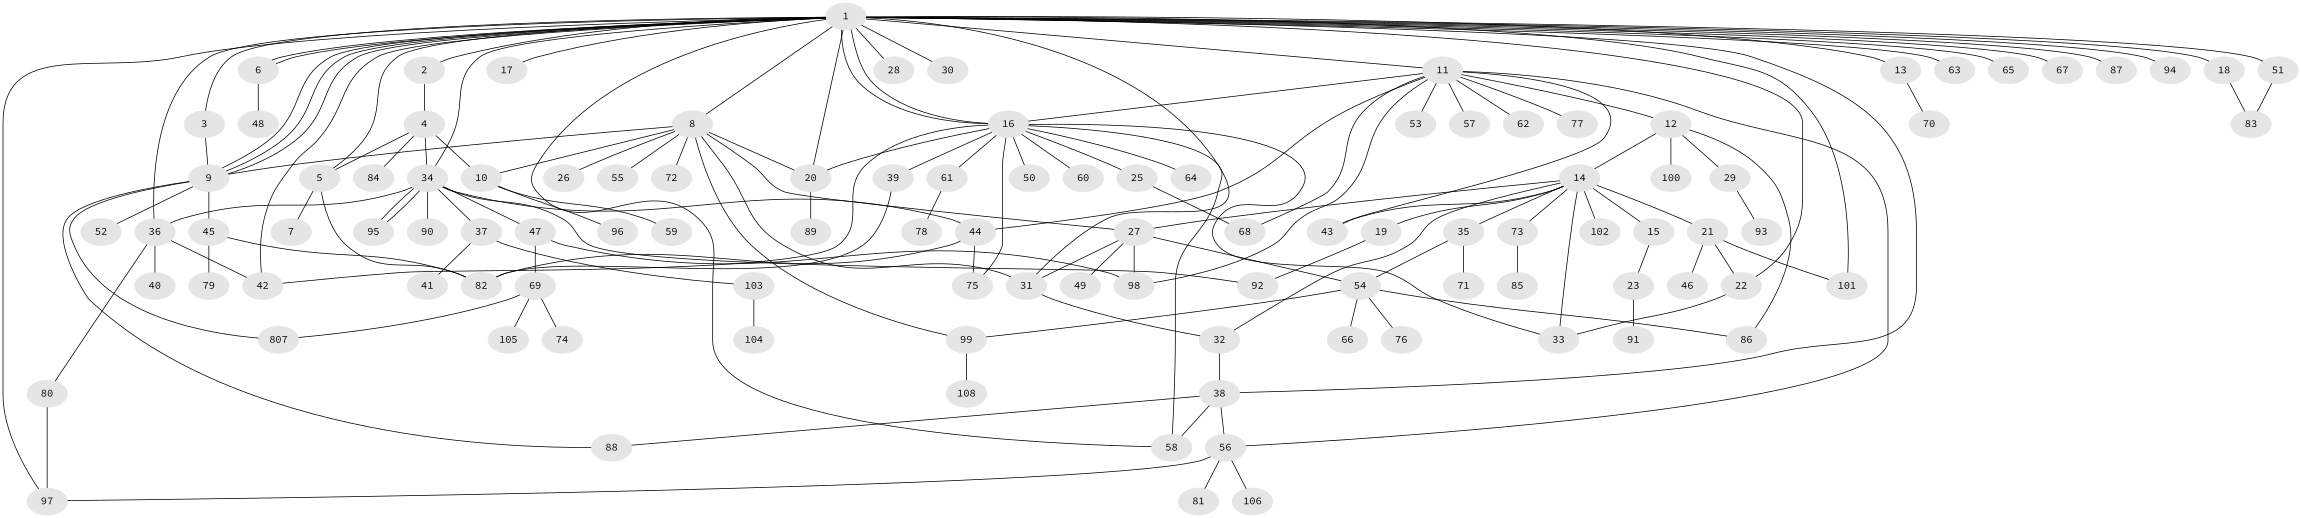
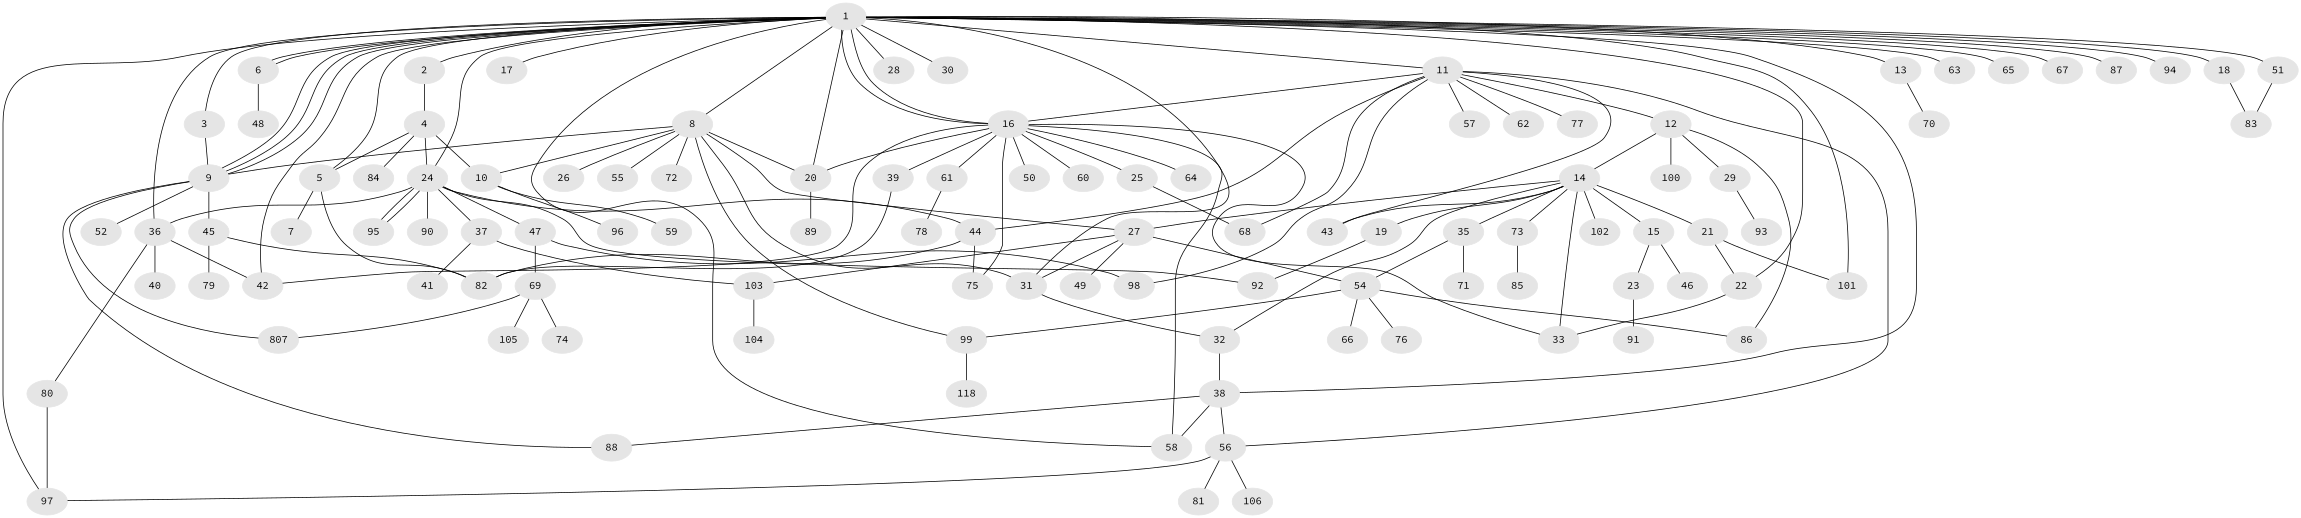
node "53": removed
node "34": label "34" -> "24"
edge "27" -- "98": now "27" -- "103"
edge "21" -- "46": now "15" -- "46"
node "108": label "108" -> "118"
